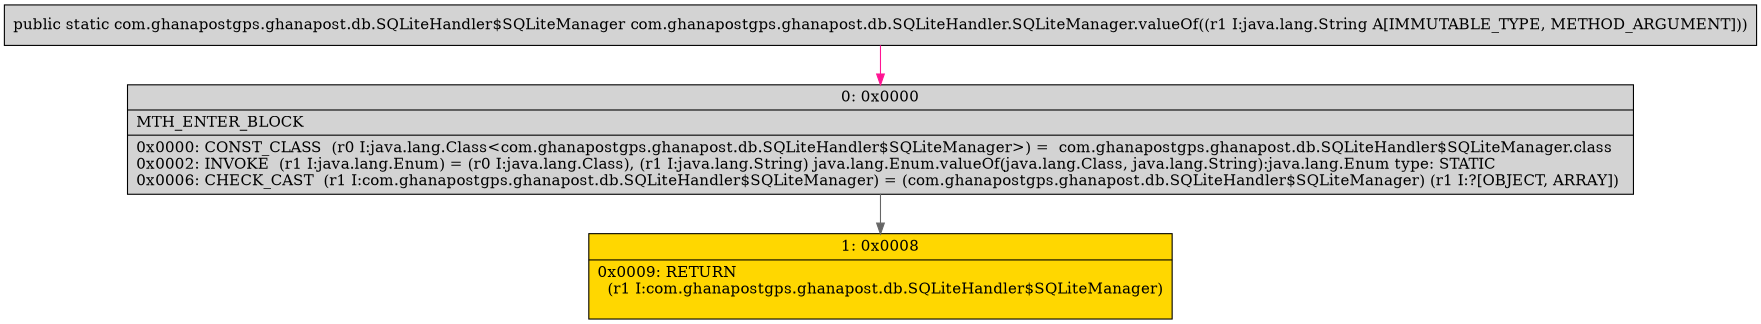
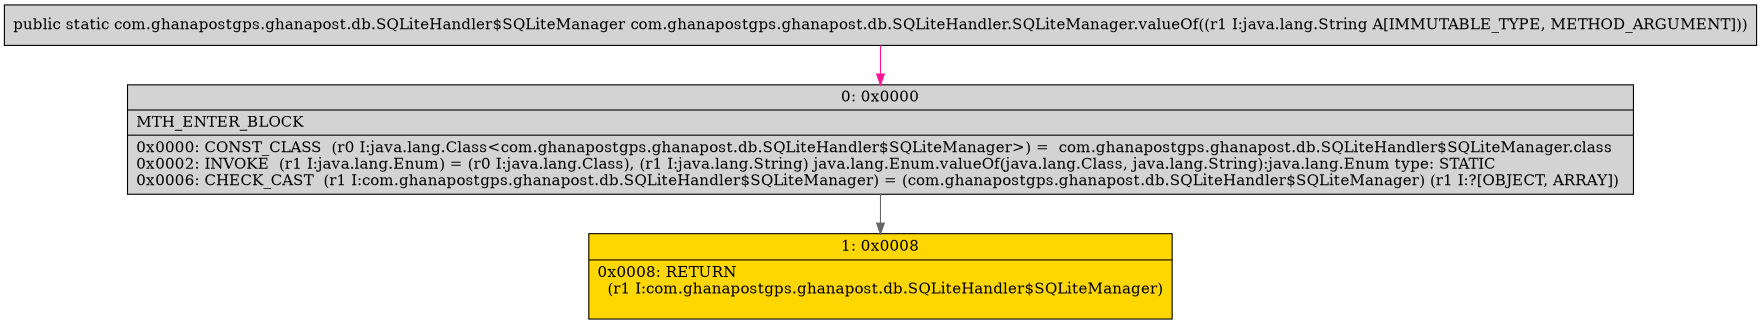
node "1: 0x0008": text "0x0009: RETURN" -> "0x0008: RETURN"
